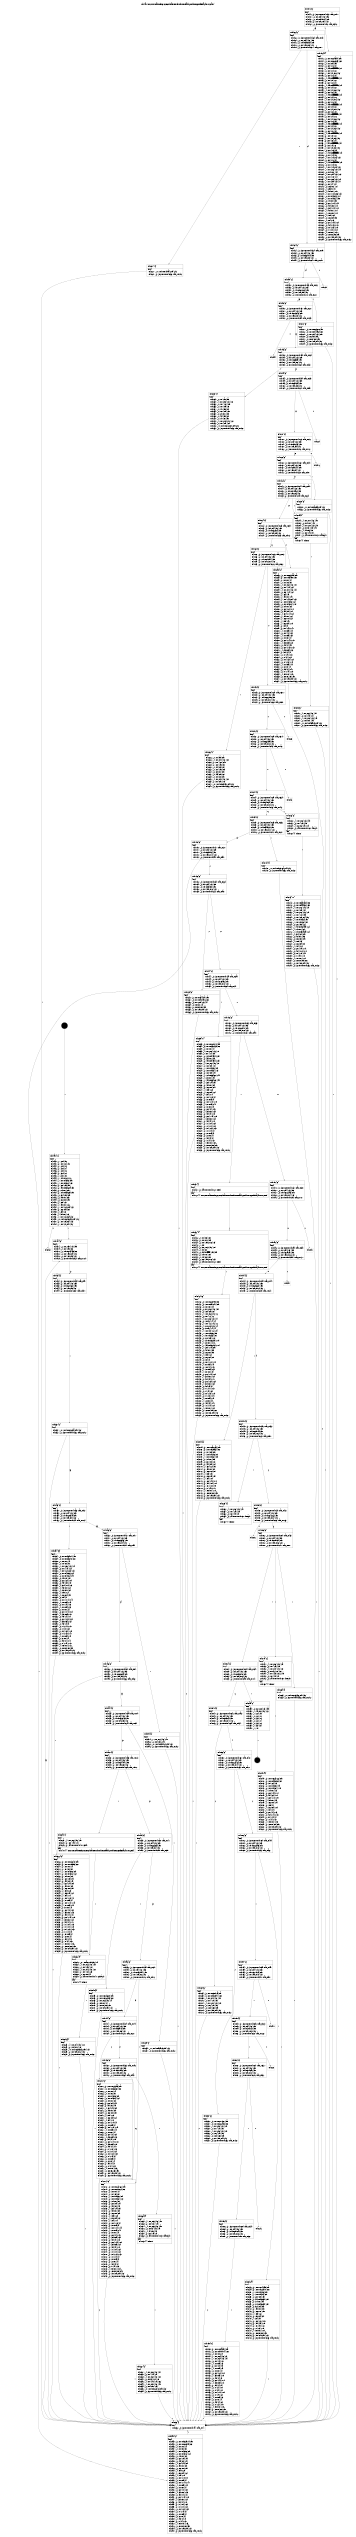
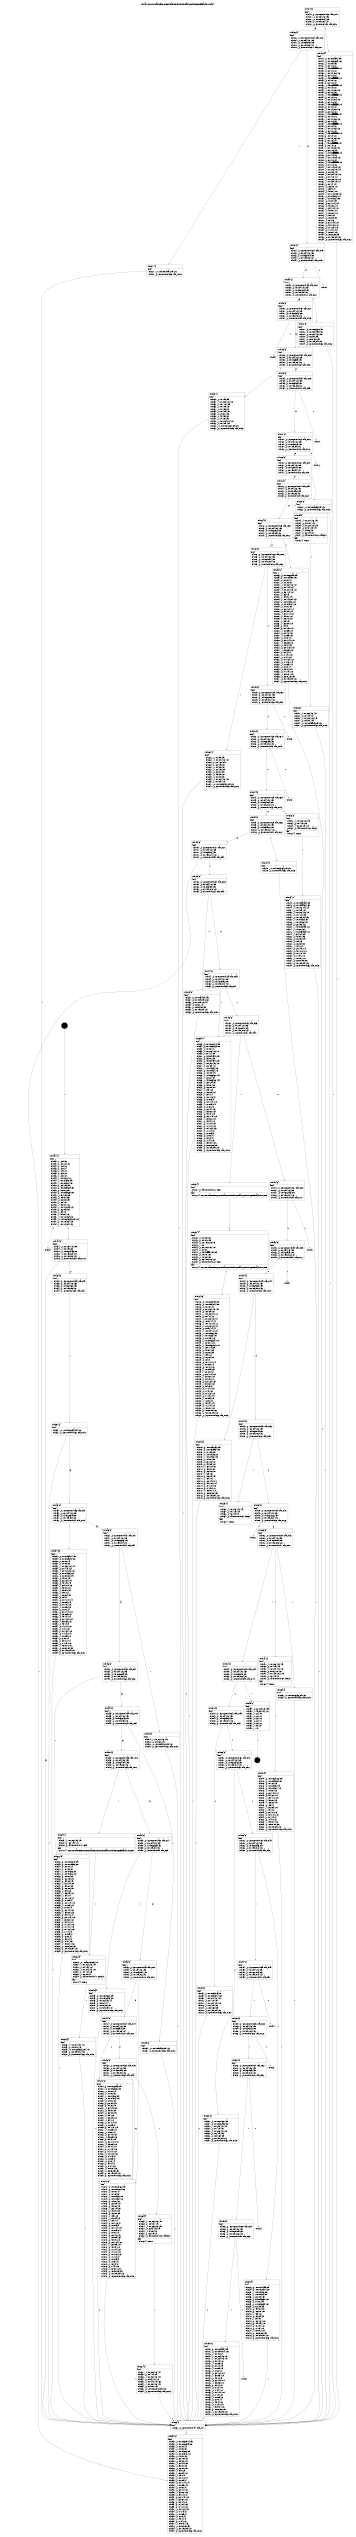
node "0x401f04": added
edge "0x40299b [137]" -> "0x402c58 [5]": reversed
